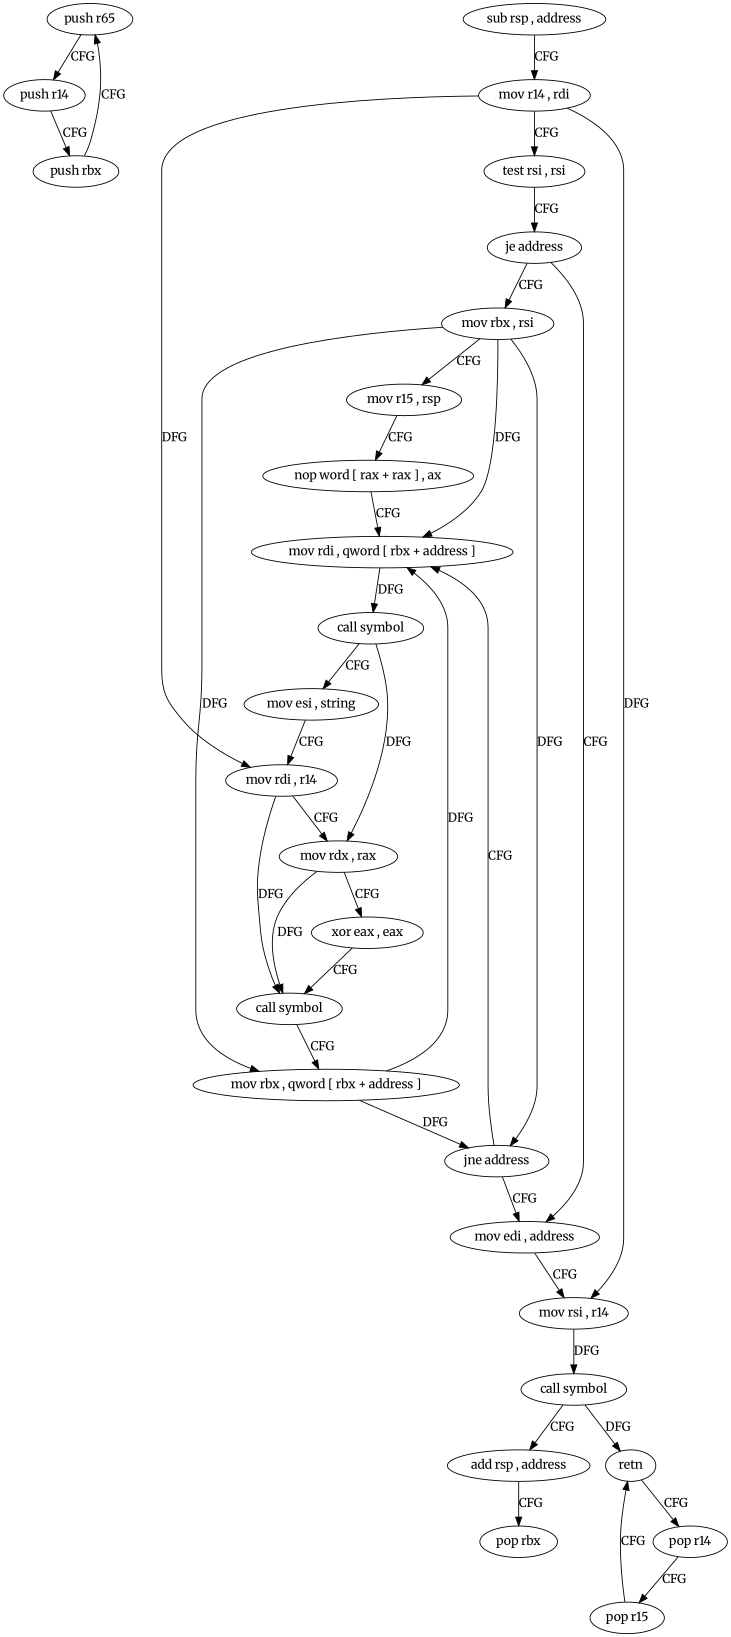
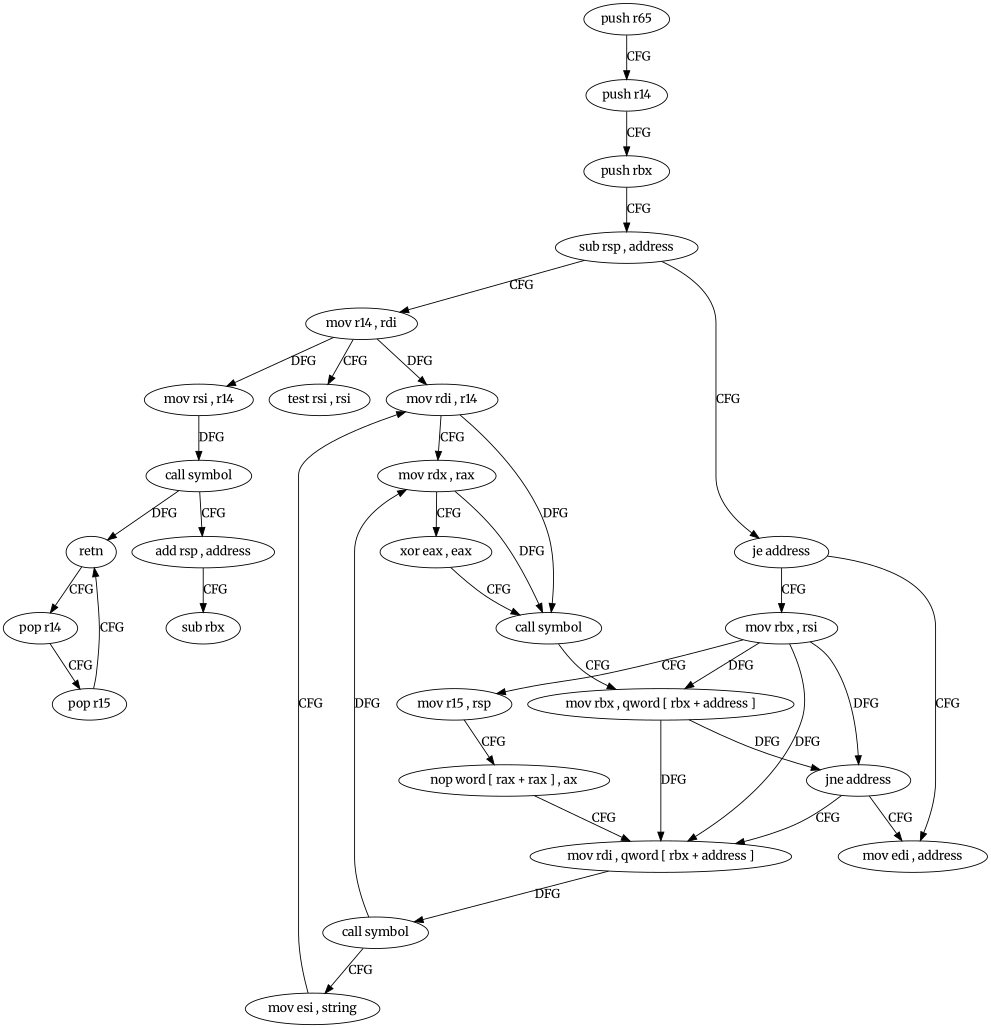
edge "push rbx" -> "push r65": now "push rbx" -> "sub rsp , address"
edge "test rsi , rsi" -> "je address": now "sub rsp , address" -> "je address"
edge "mov edi , address" -> "mov rsi , r14": removed, label "CFG"
node "pop rbx": label "pop rbx" -> "sub rbx"
